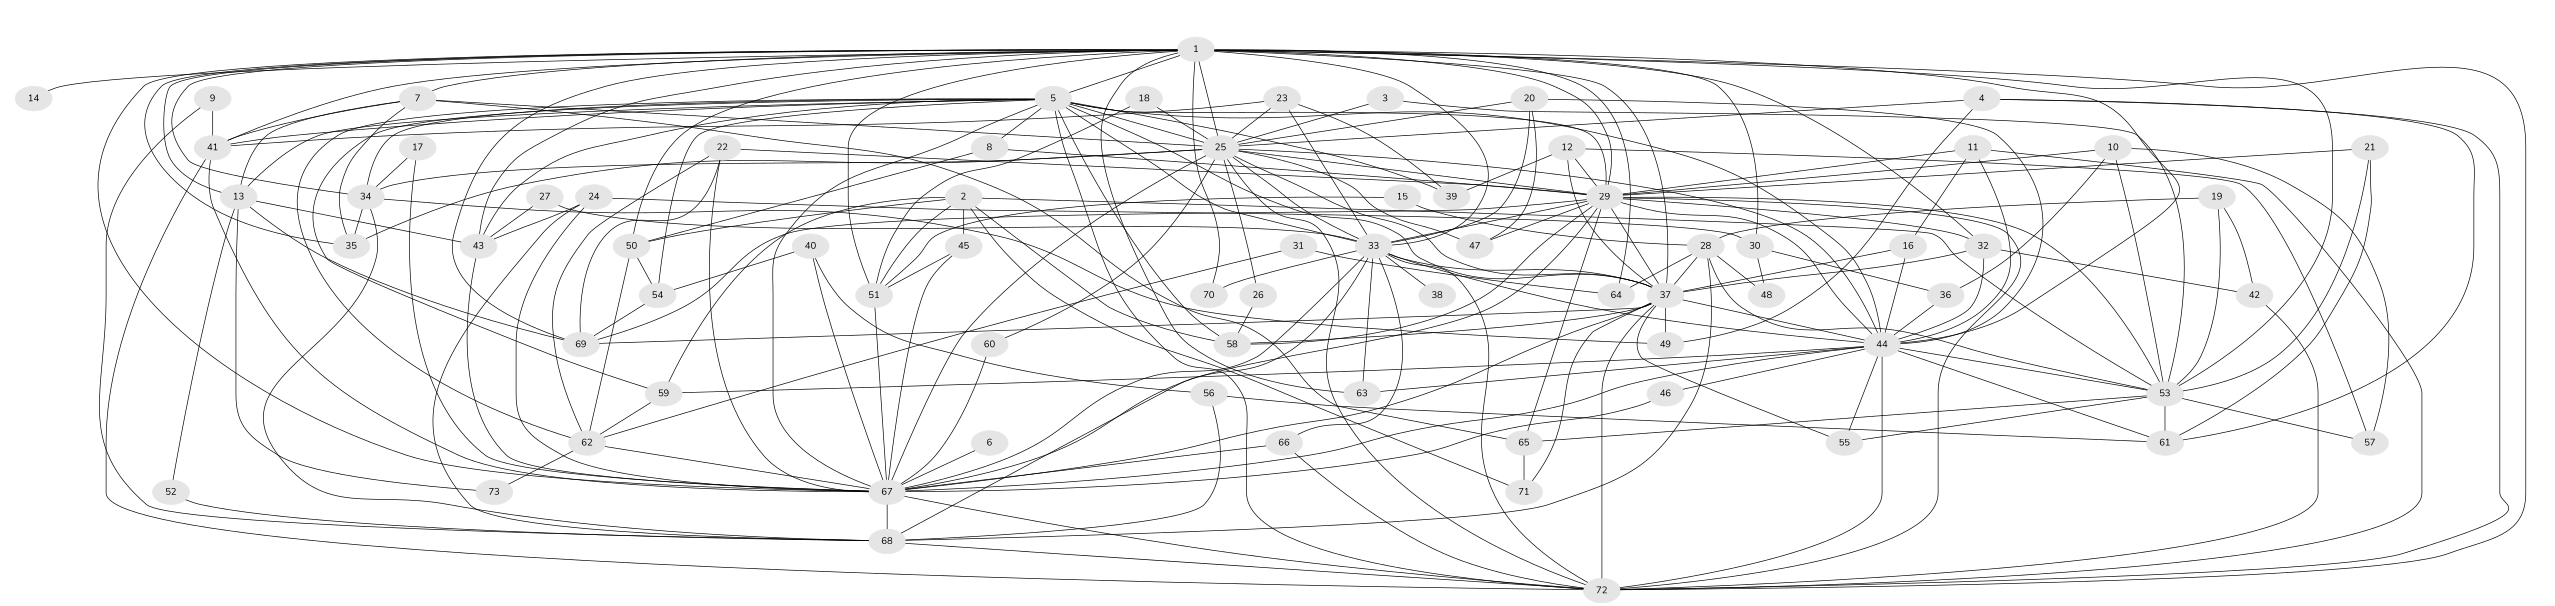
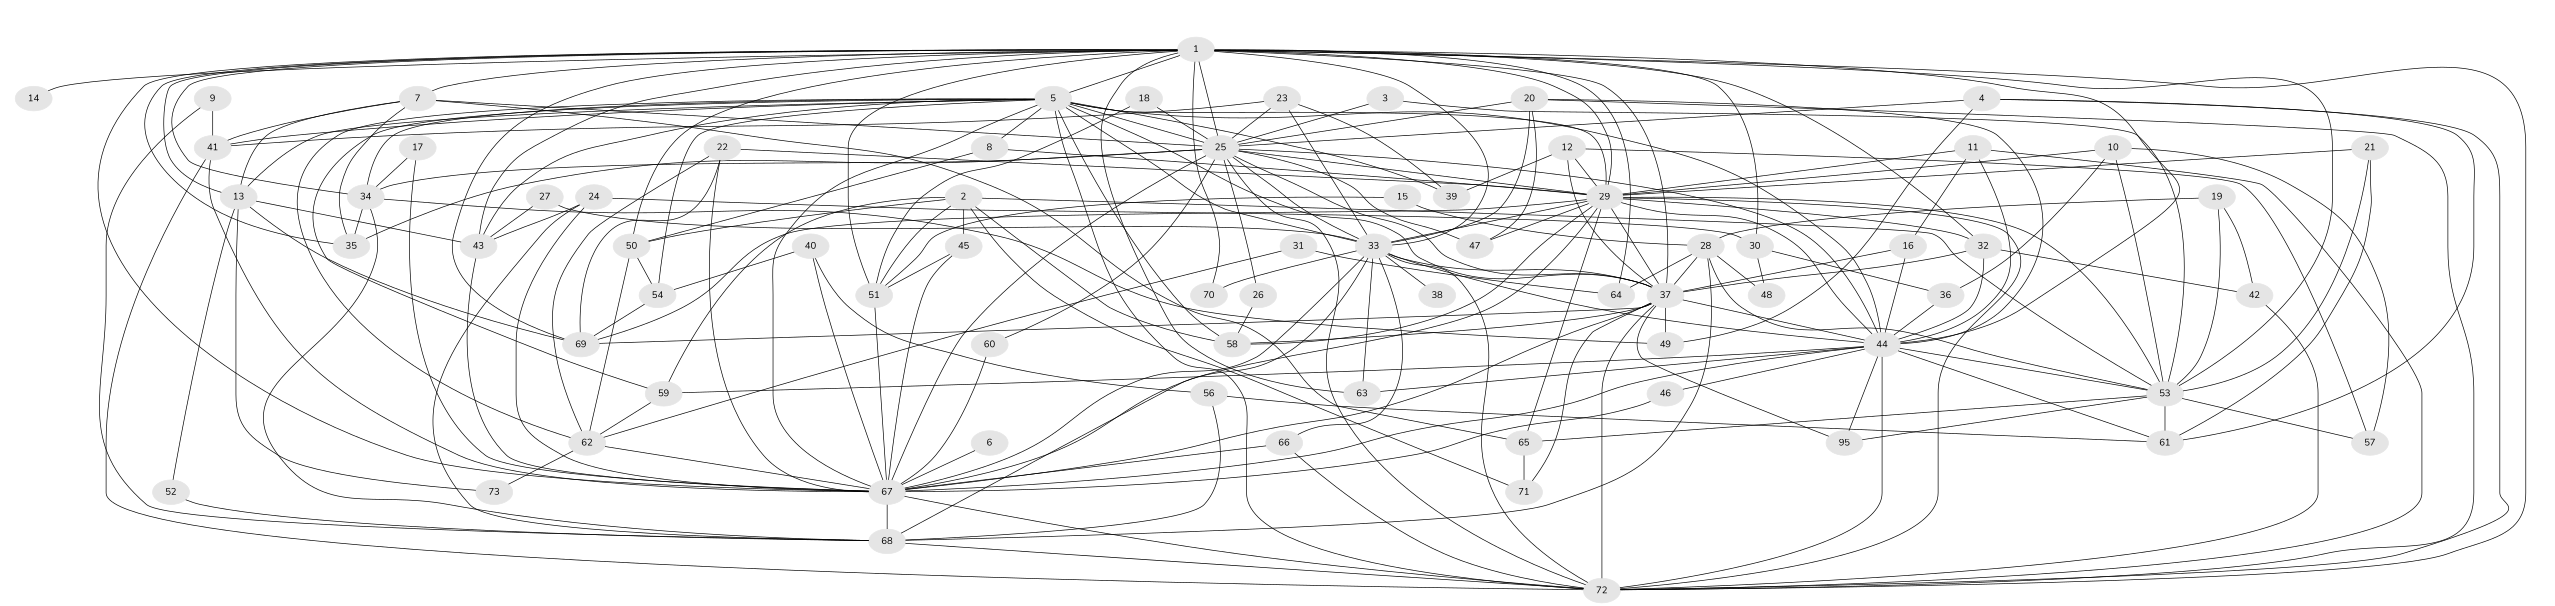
edge "1" -- "41": removed
edge "20" -- "72": added
node "55": label "55" -> "95"
